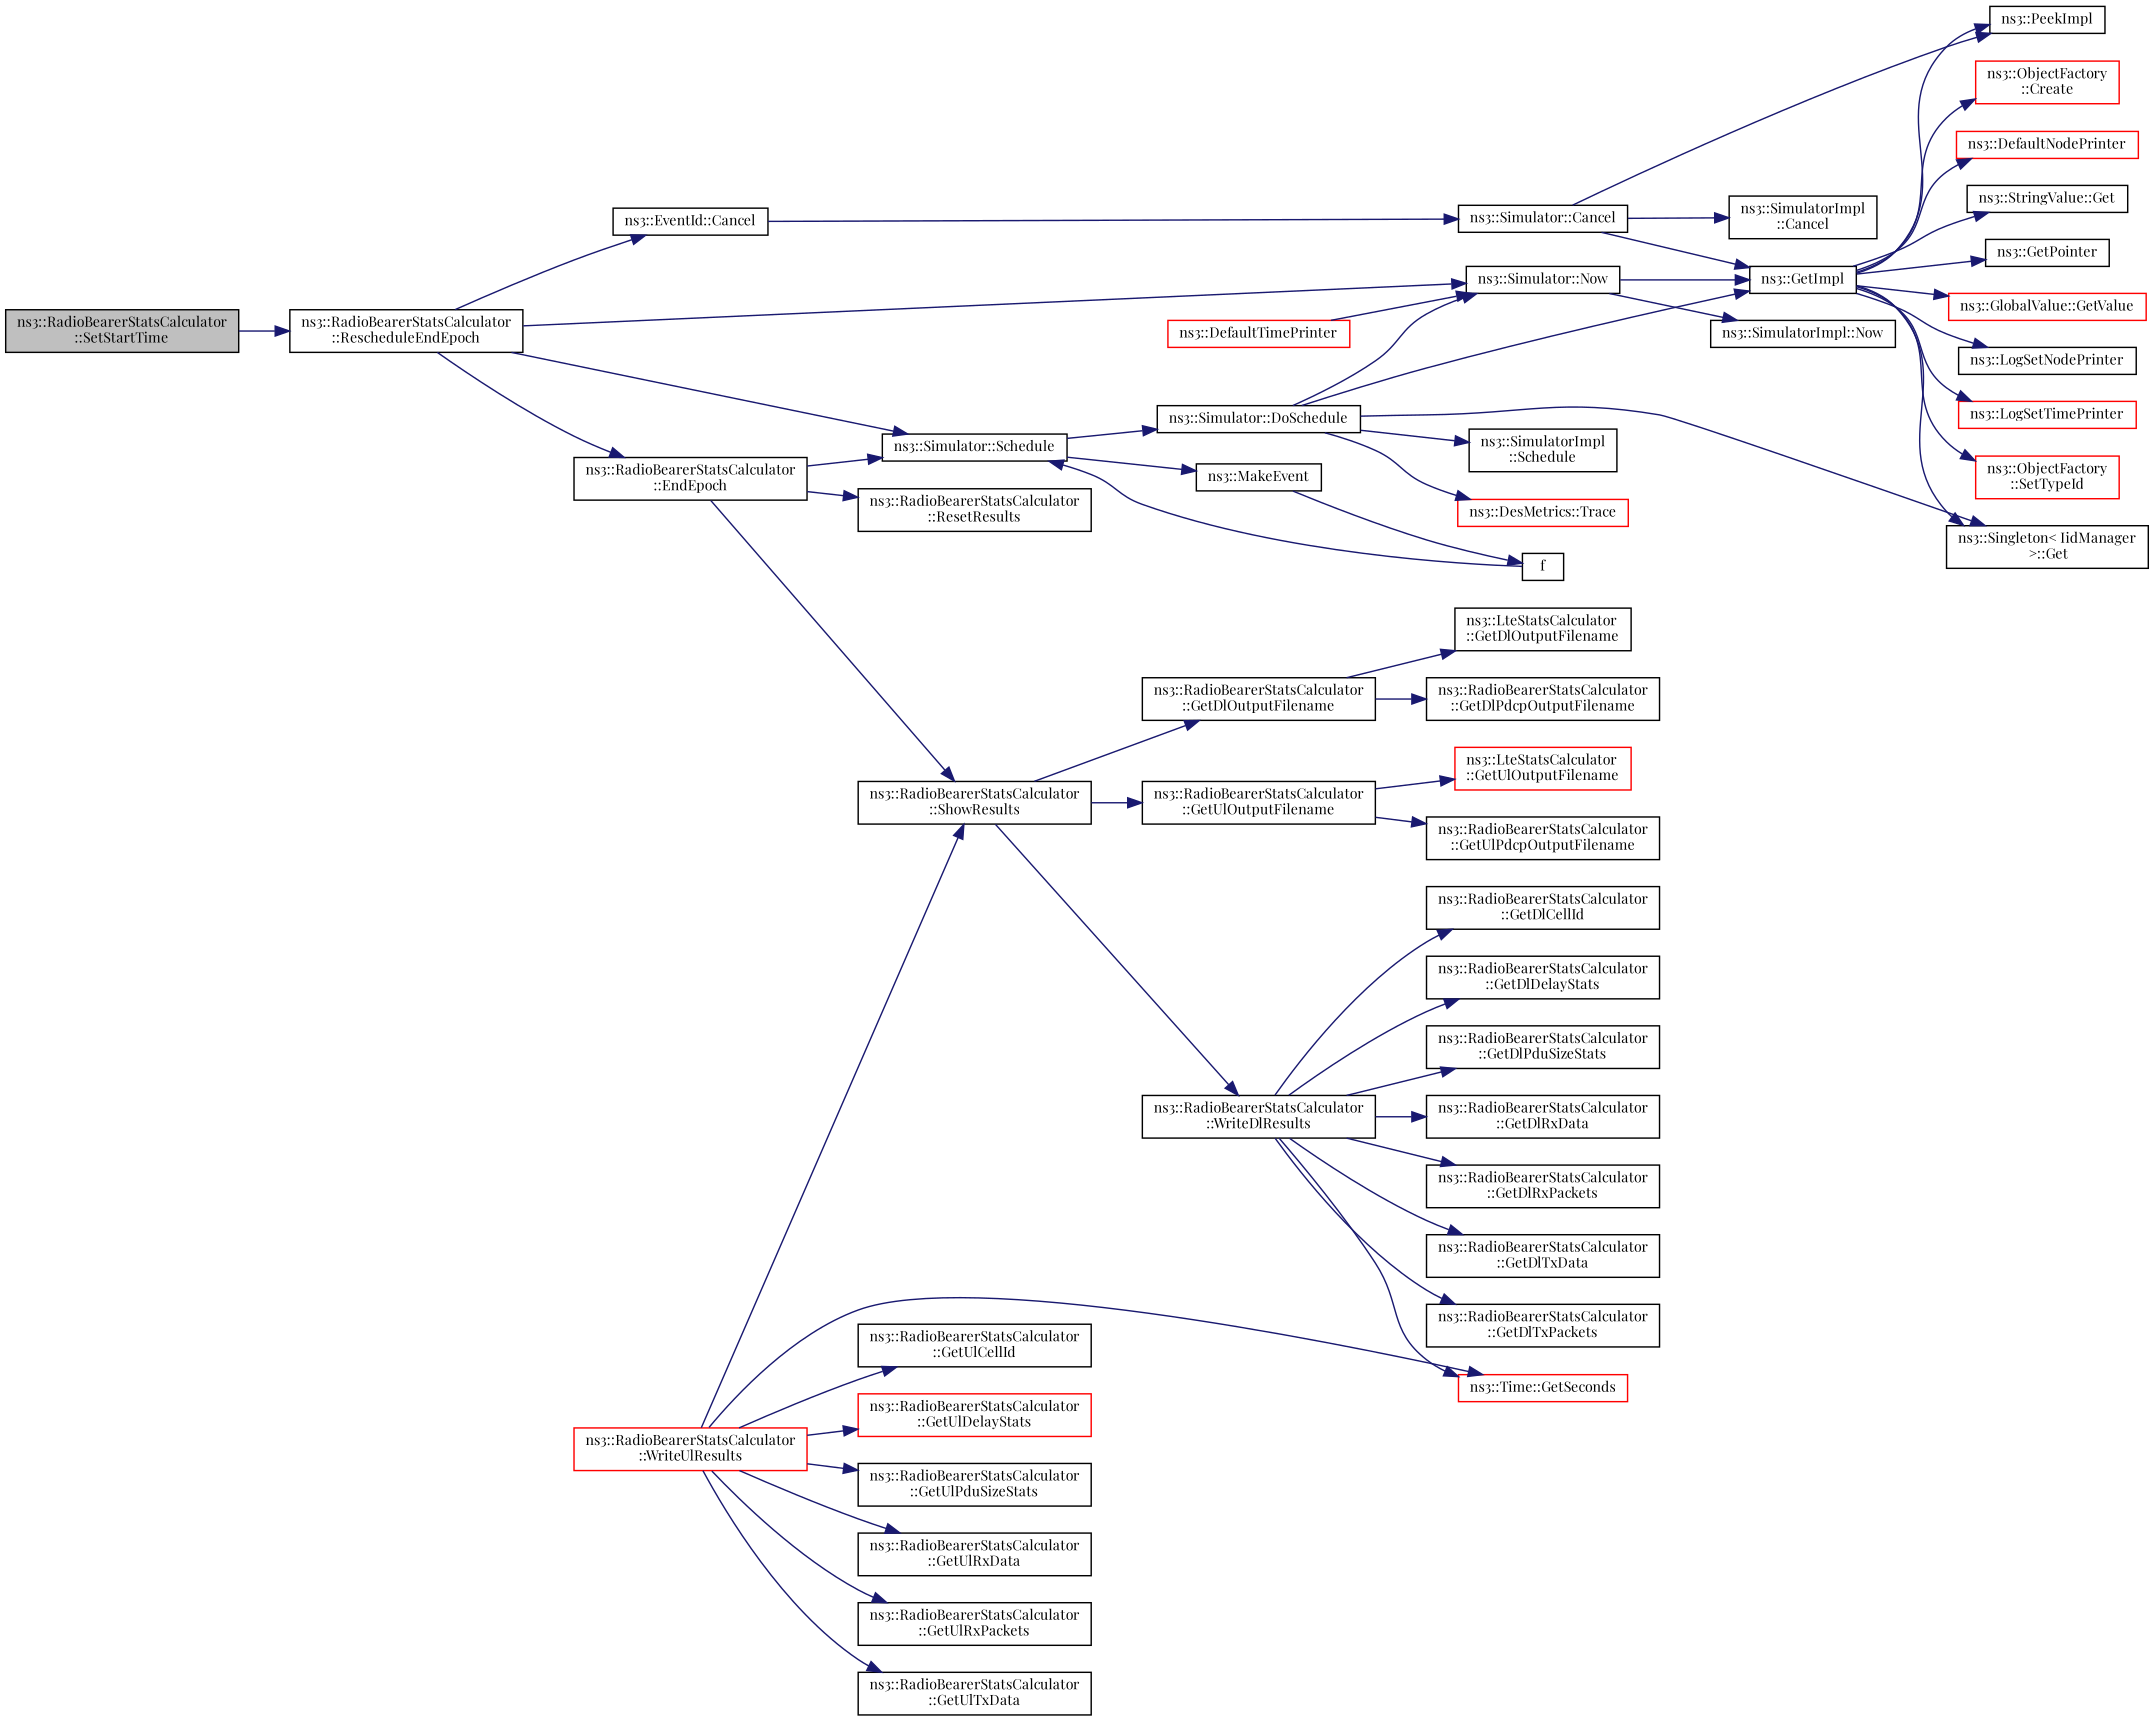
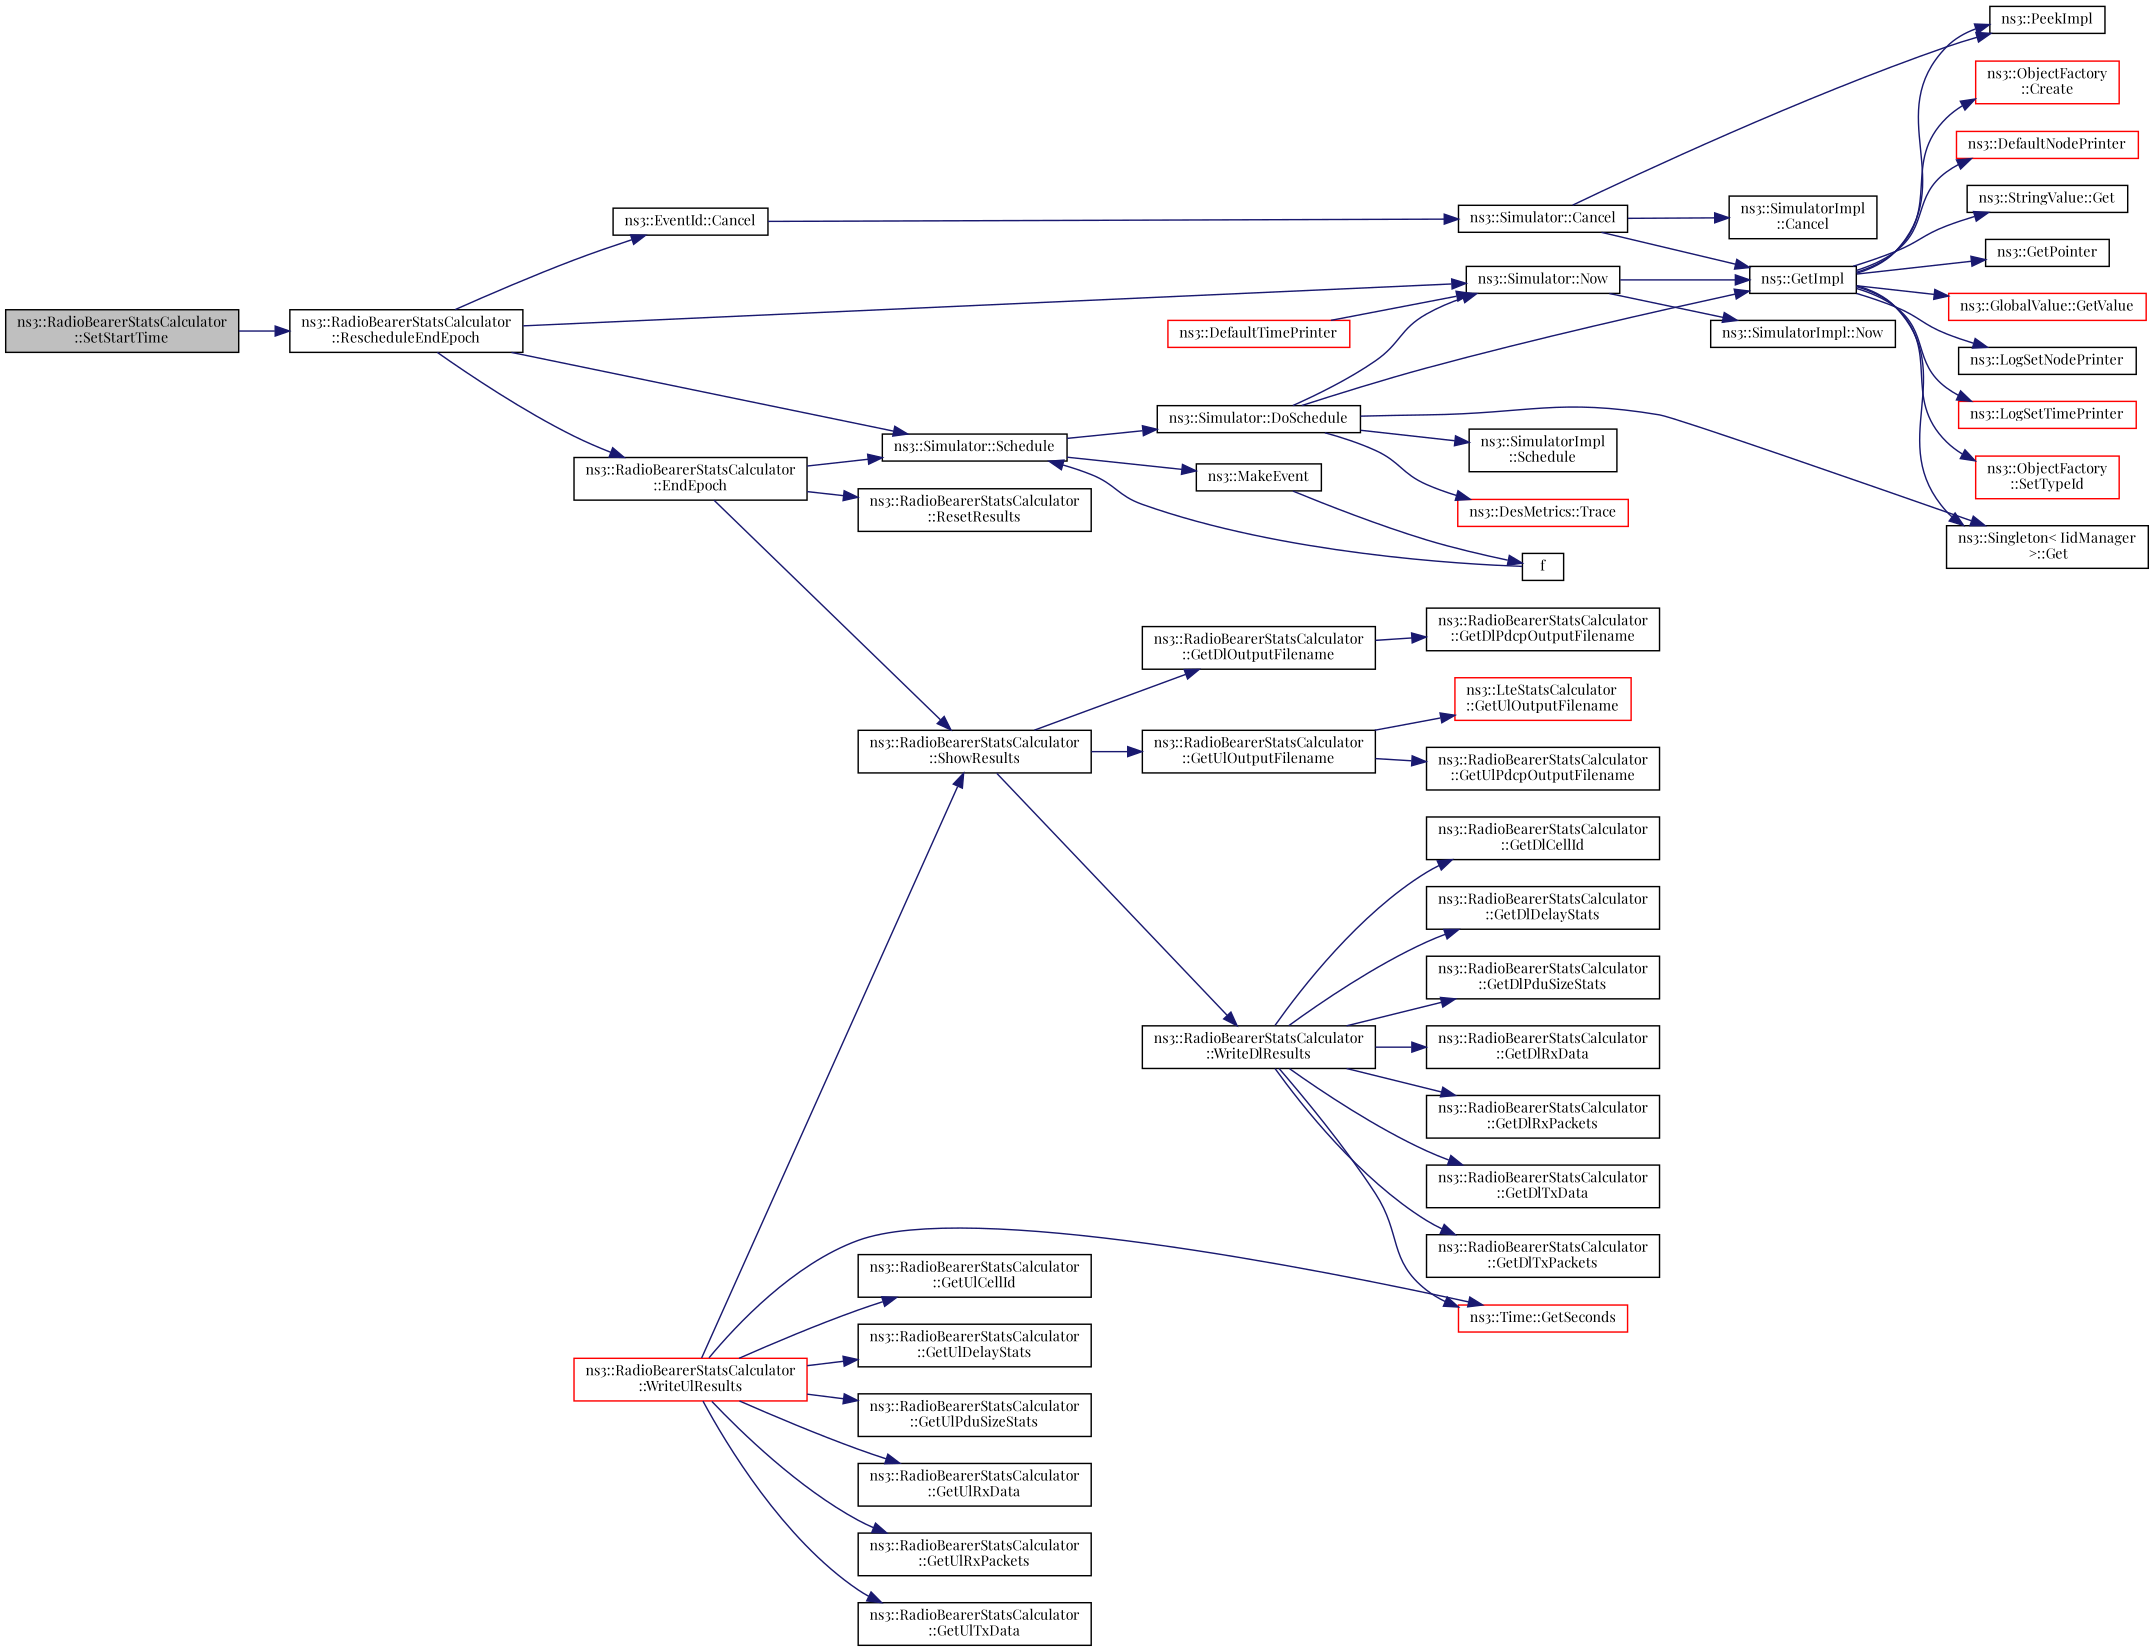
node "ns3::GetImpl": label "ns3::GetImpl" -> "ns5::GetImpl"
node "ns3::LteStatsCalculator ::GetDlOutputFilename": removed
node "ns3::RadioBearerStatsCalculator ::GetUlDelayStats": color red -> black
